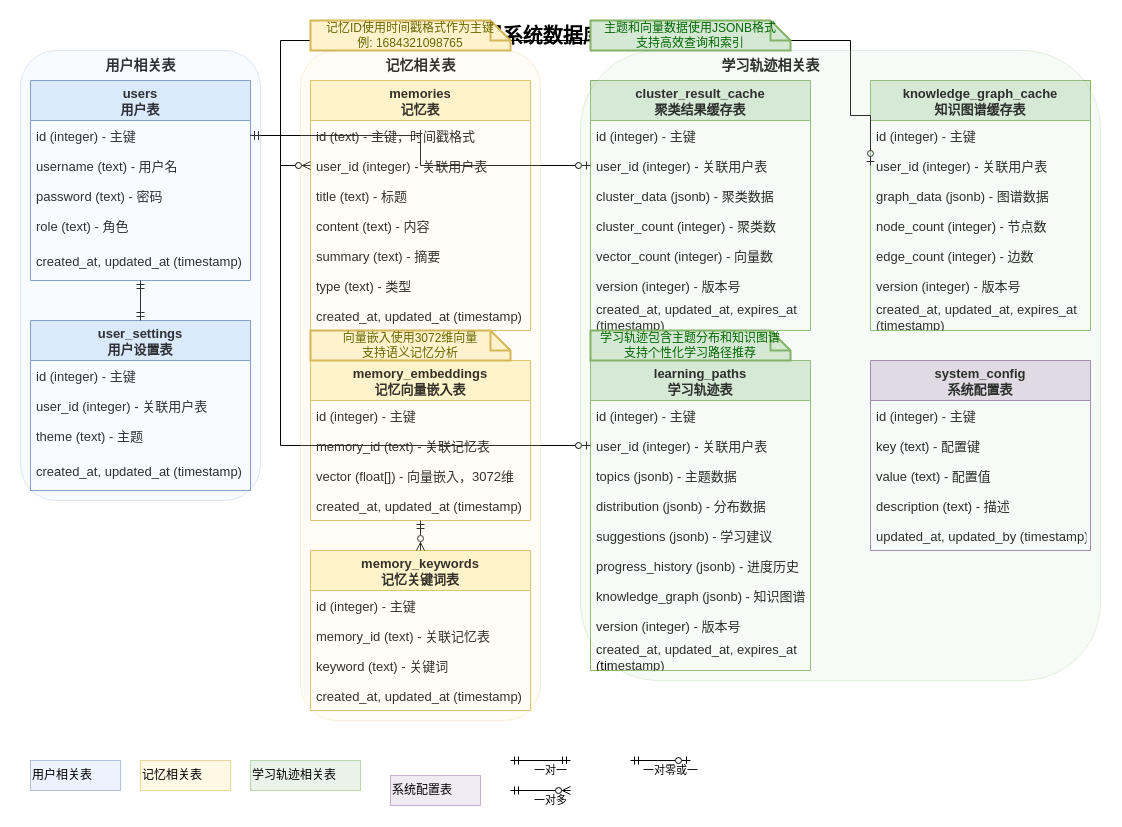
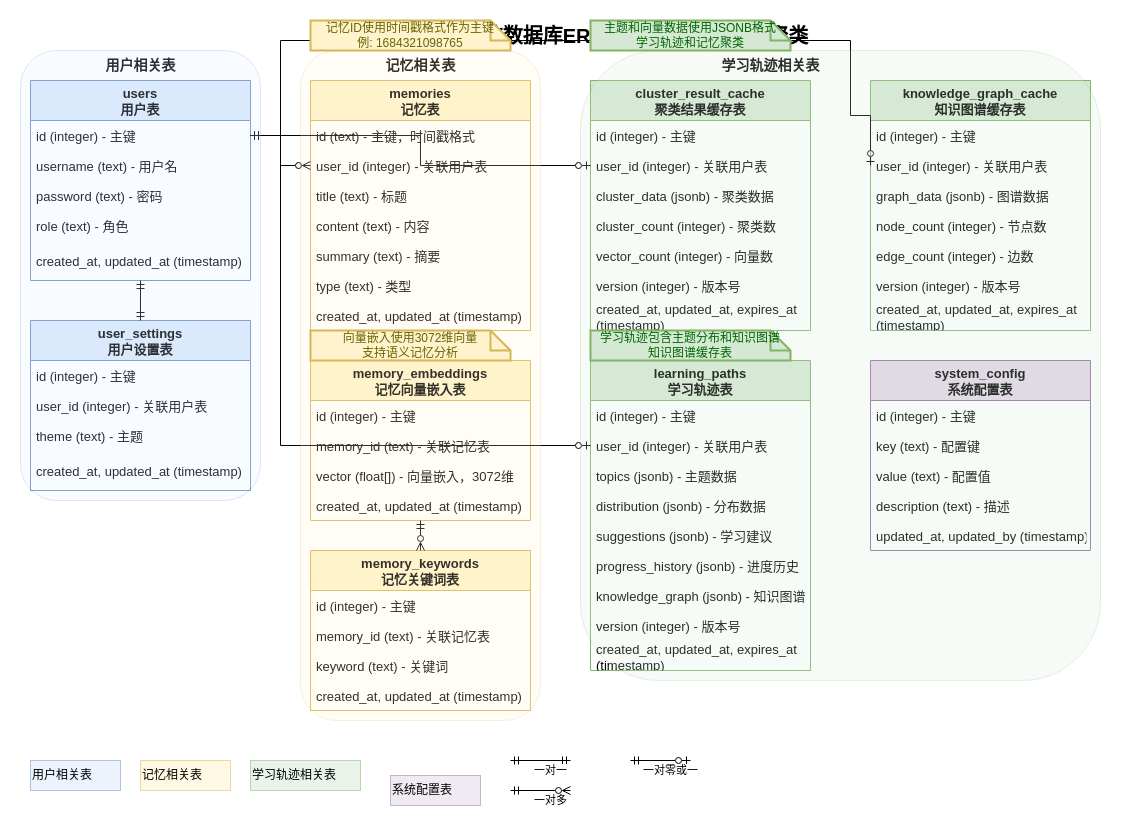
node "智能学习伴侣系统数据库ER图 - 系统配置表": label "智能学习伴侣系统数据库ER图 - 系统配置表" -> "智能学习伴侣系统数据库ER图 - 学习轨迹和记忆聚类"
node "主题和向量数据使用JSONB格式 支持高效查询和索引": label "主题和向量数据使用JSONB格式 支持高效查询和索引" -> "主题和向量数据使用JSONB格式 学习轨迹和记忆聚类"
node "学习轨迹包含主题分布和知识图谱 支持个性化学习路径推荐": label "学习轨迹包含主题分布和知识图谱 支持个性化学习路径推荐" -> "学习轨迹包含主题分布和知识图谱 知识图谱缓存表"
